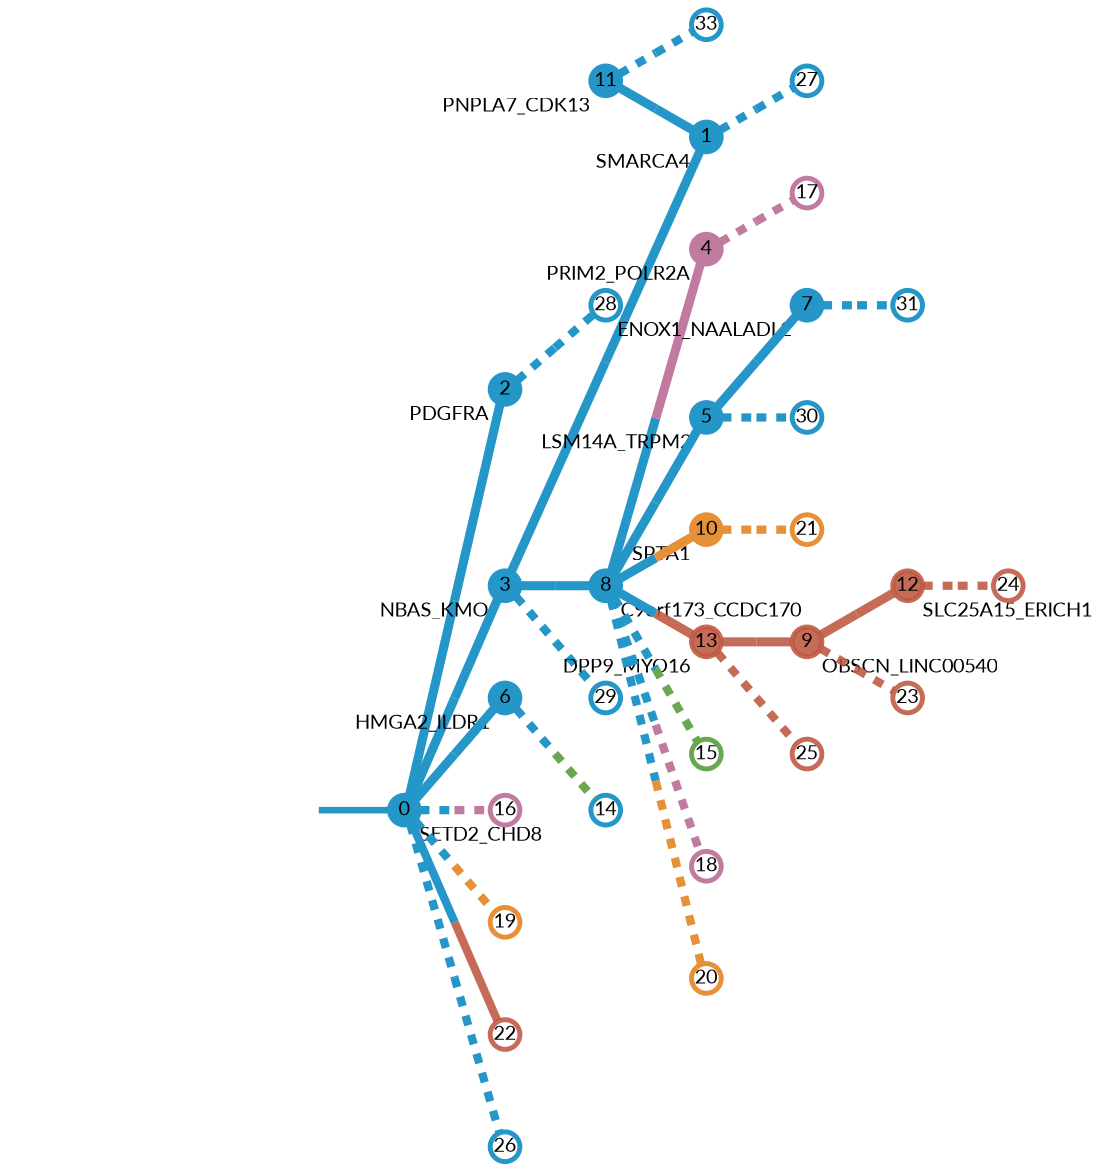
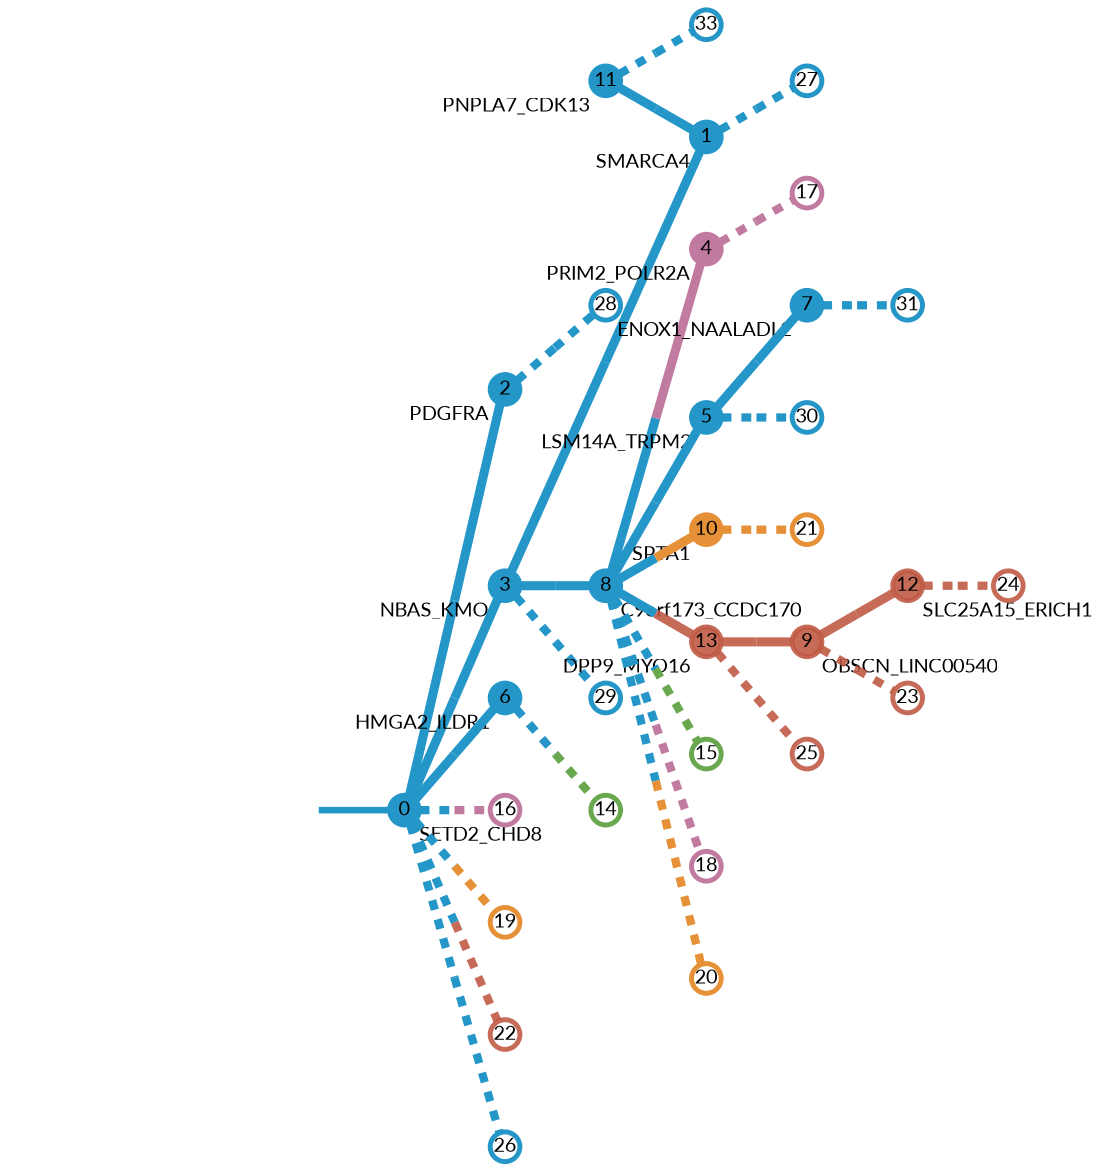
node "14": color #2496c8ff -> #6aa84fff
edge "0 SETD2_CHD8" -> "22": style solid -> dashed
